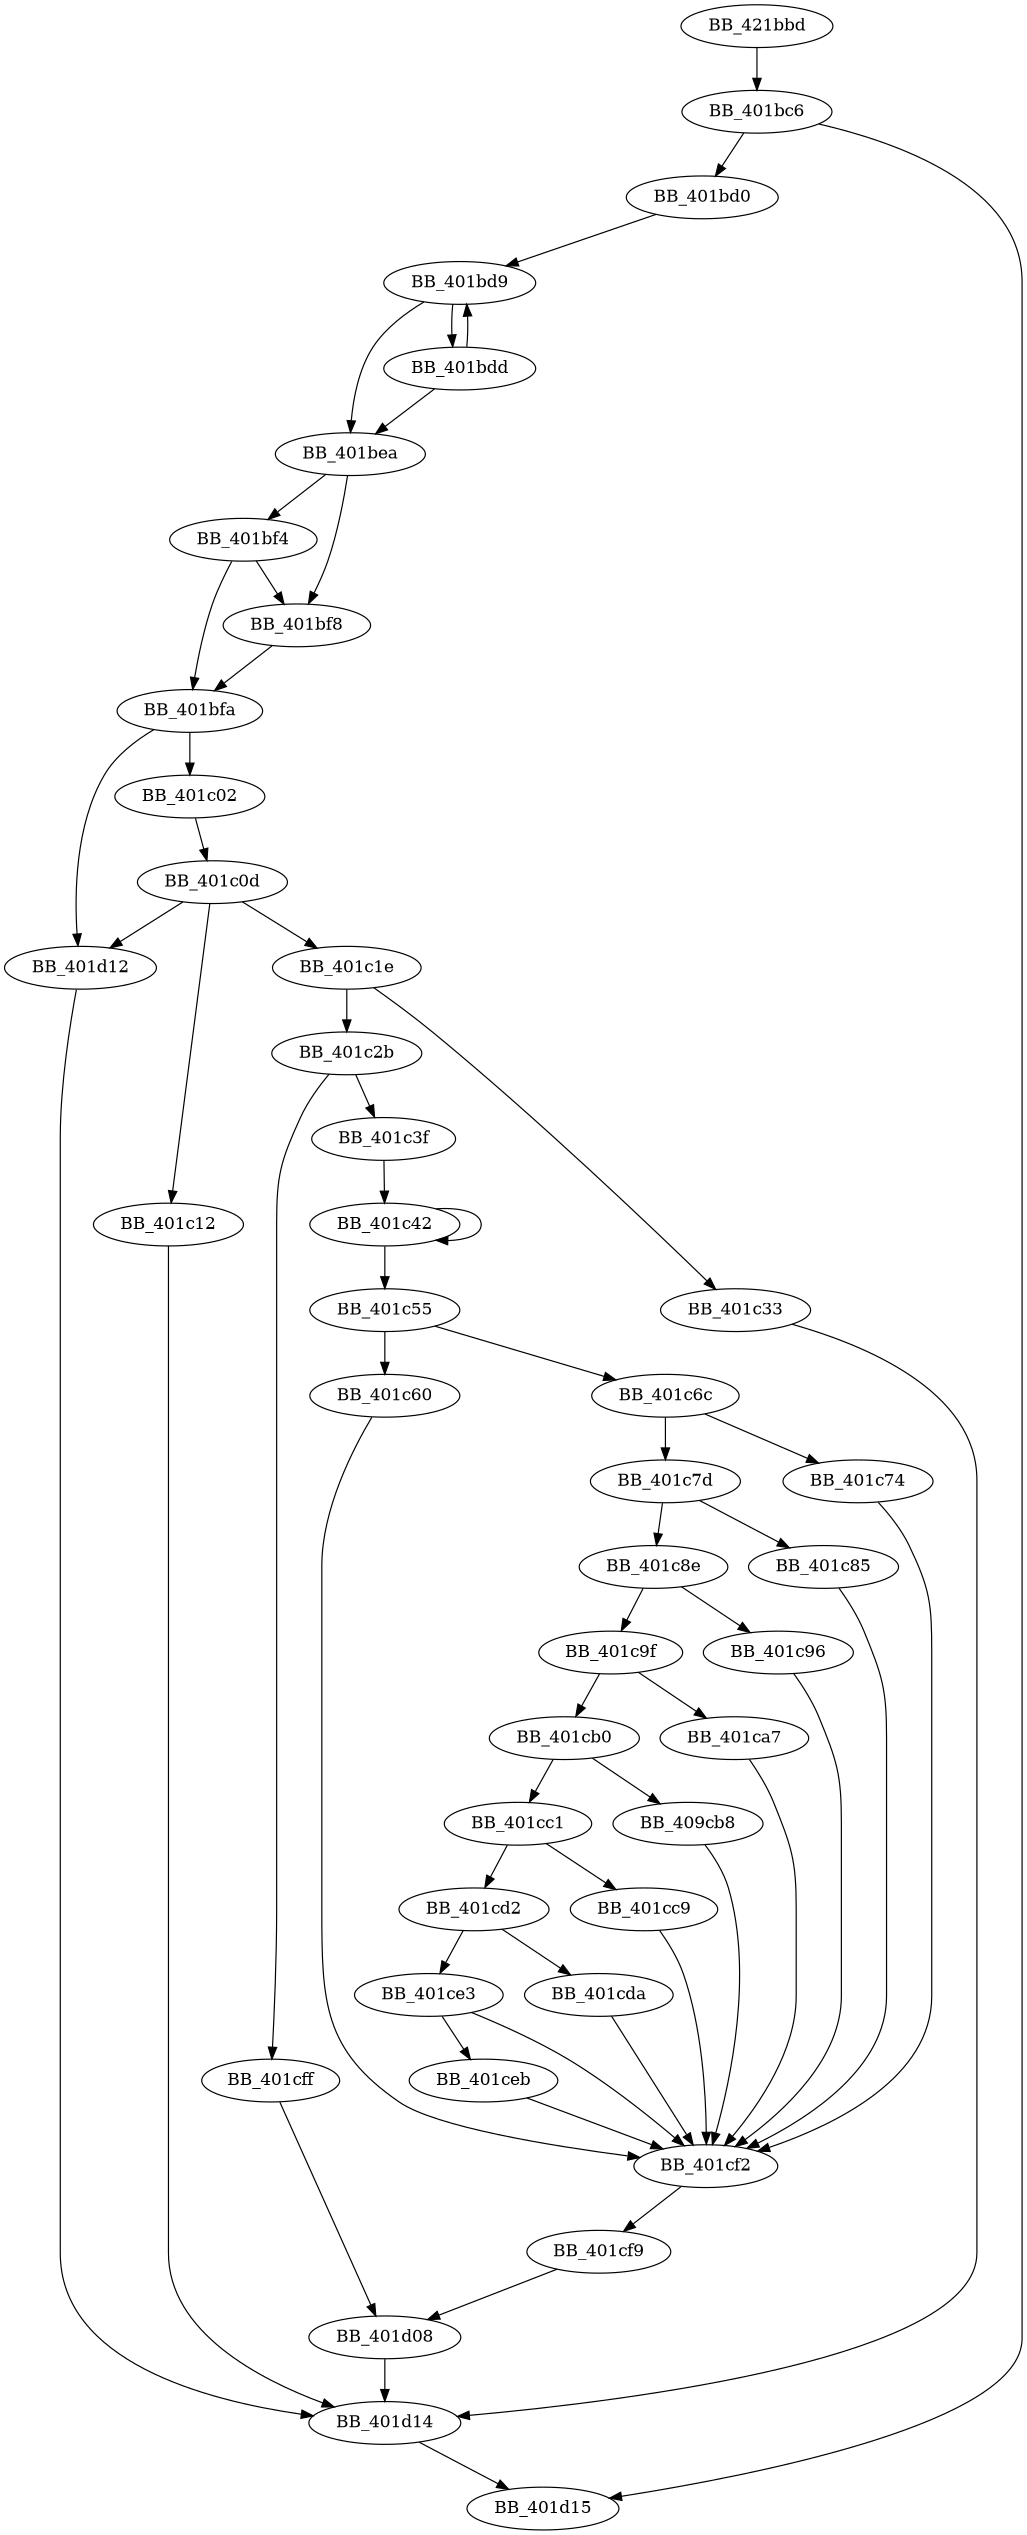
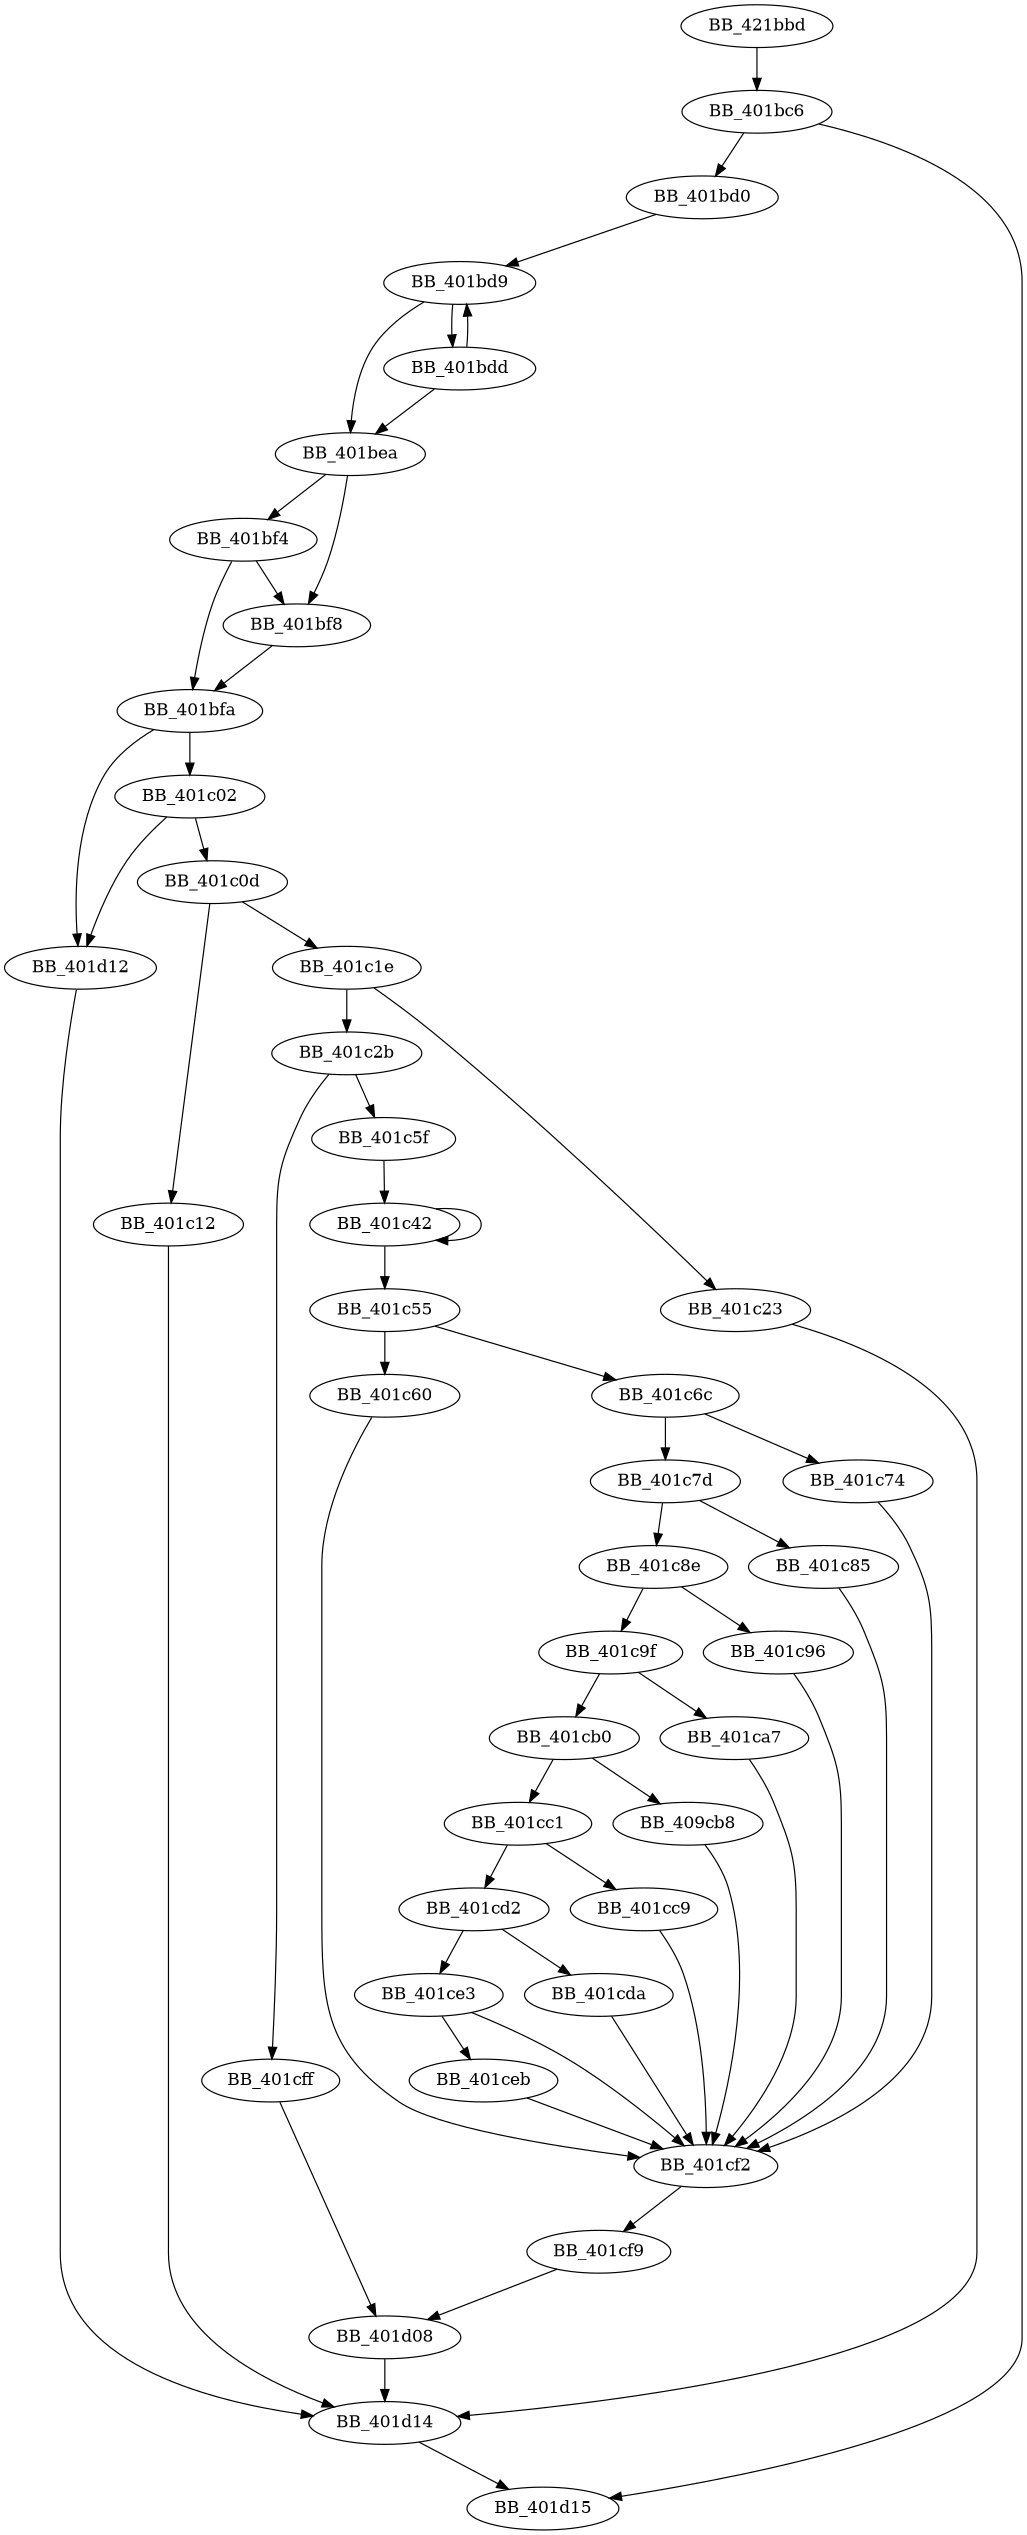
edge "BB_401c0d" -> "BB_401d12": now "BB_401c02" -> "BB_401d12"
node "BB_401c3f": label "BB_401c3f" -> "BB_401c5f"
node "BB_401c33": label "BB_401c33" -> "BB_401c23"
